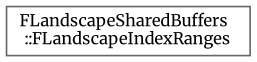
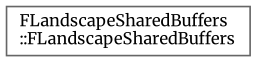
node "FLandscapeSharedBuffers ::FLandscapeIndexRanges": label "FLandscapeSharedBuffers ::FLandscapeIndexRanges" -> "FLandscapeSharedBuffers ::FLandscapeSharedBuffers"
